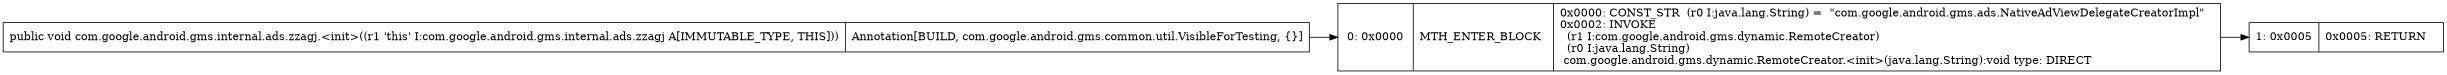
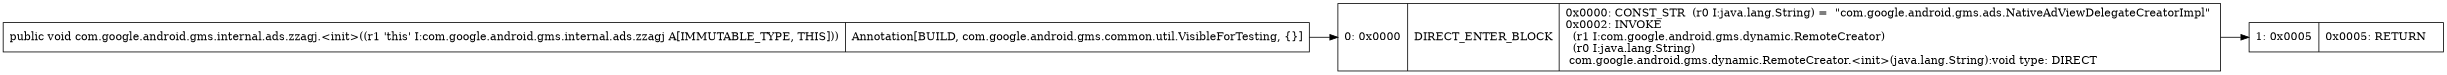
node "0: 0x0000": text "MTH_ENTER_BLOCK" -> "DIRECT_ENTER_BLOCK"
